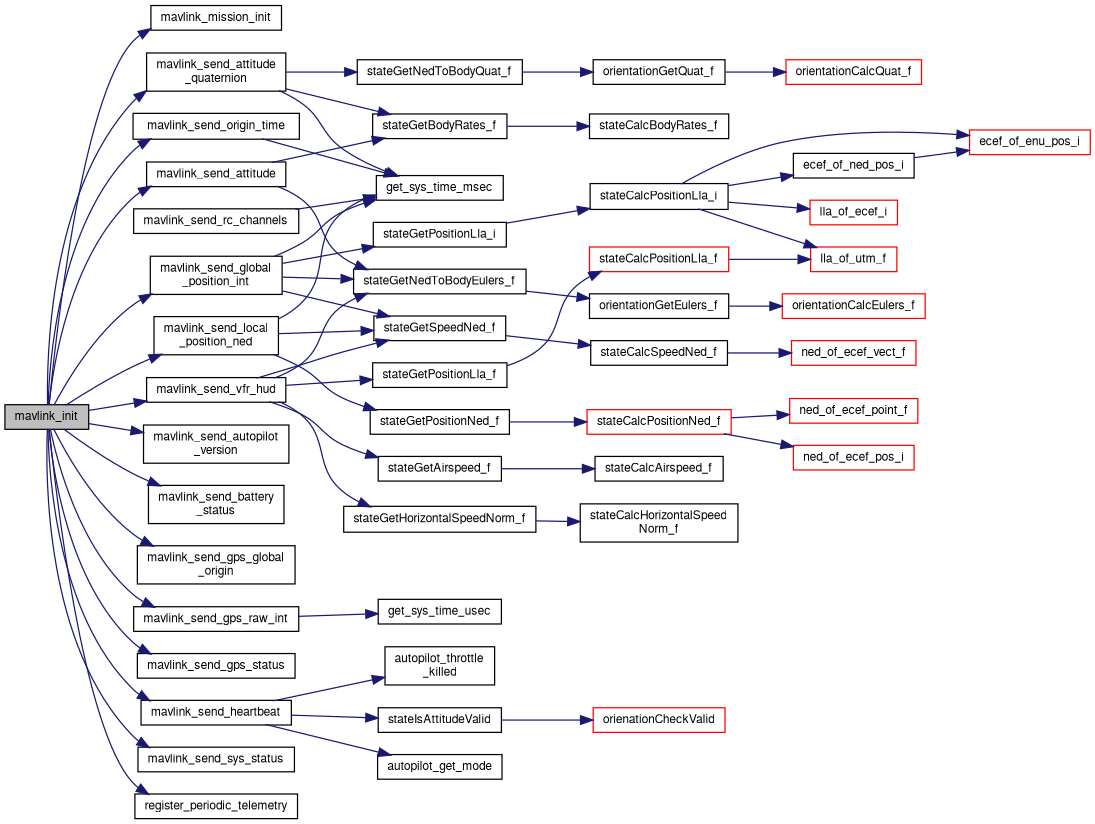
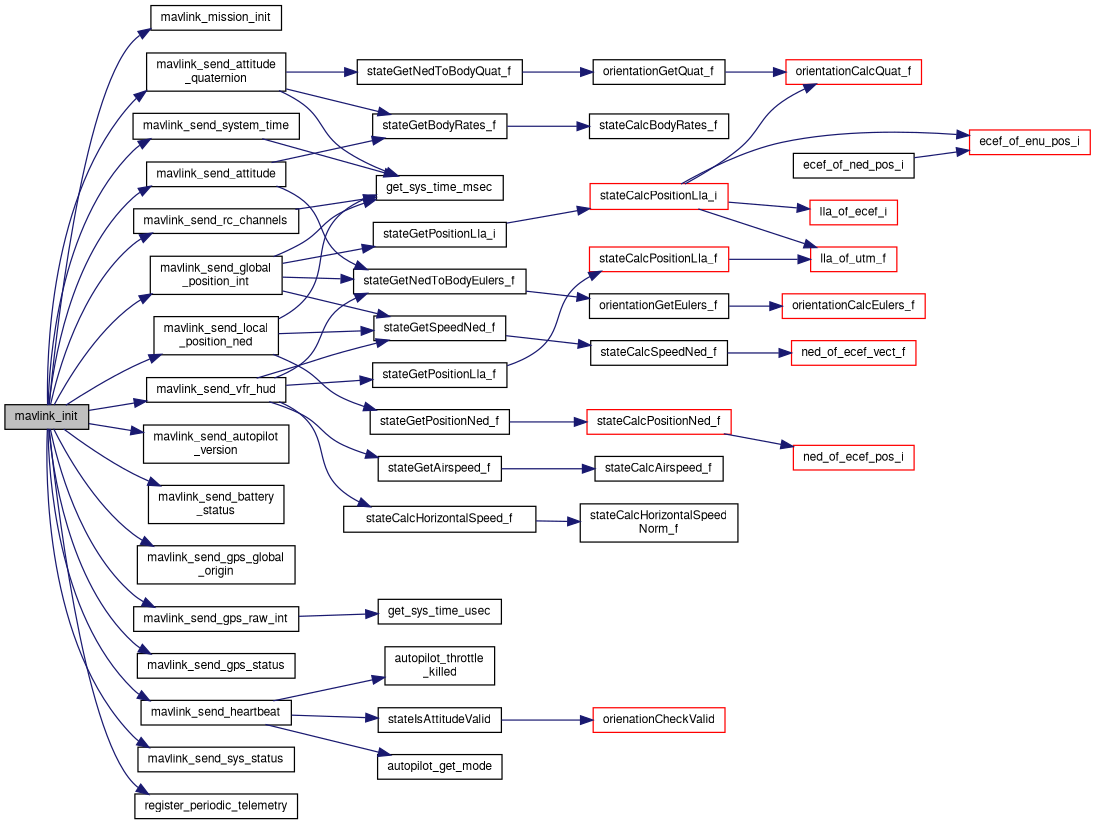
node "mavlink_send_origin_time": label "mavlink_send_origin_time" -> "mavlink_send_system_time"
edge "stateCalcPositionLla_i" -> "ecef_of_ned_pos_i": now "stateCalcPositionLla_i" -> "orientationCalcQuat_f"
node "stateCalcPositionLla_i": color black -> red
edge "mavlink_init" -> "mavlink_send_rc_channels": added
node "ned_of_ecef_point_f": removed
node "stateGetHorizontalSpeedNorm_f": label "stateGetHorizontalSpeedNorm_f" -> "stateCalcHorizontalSpeed_f"
